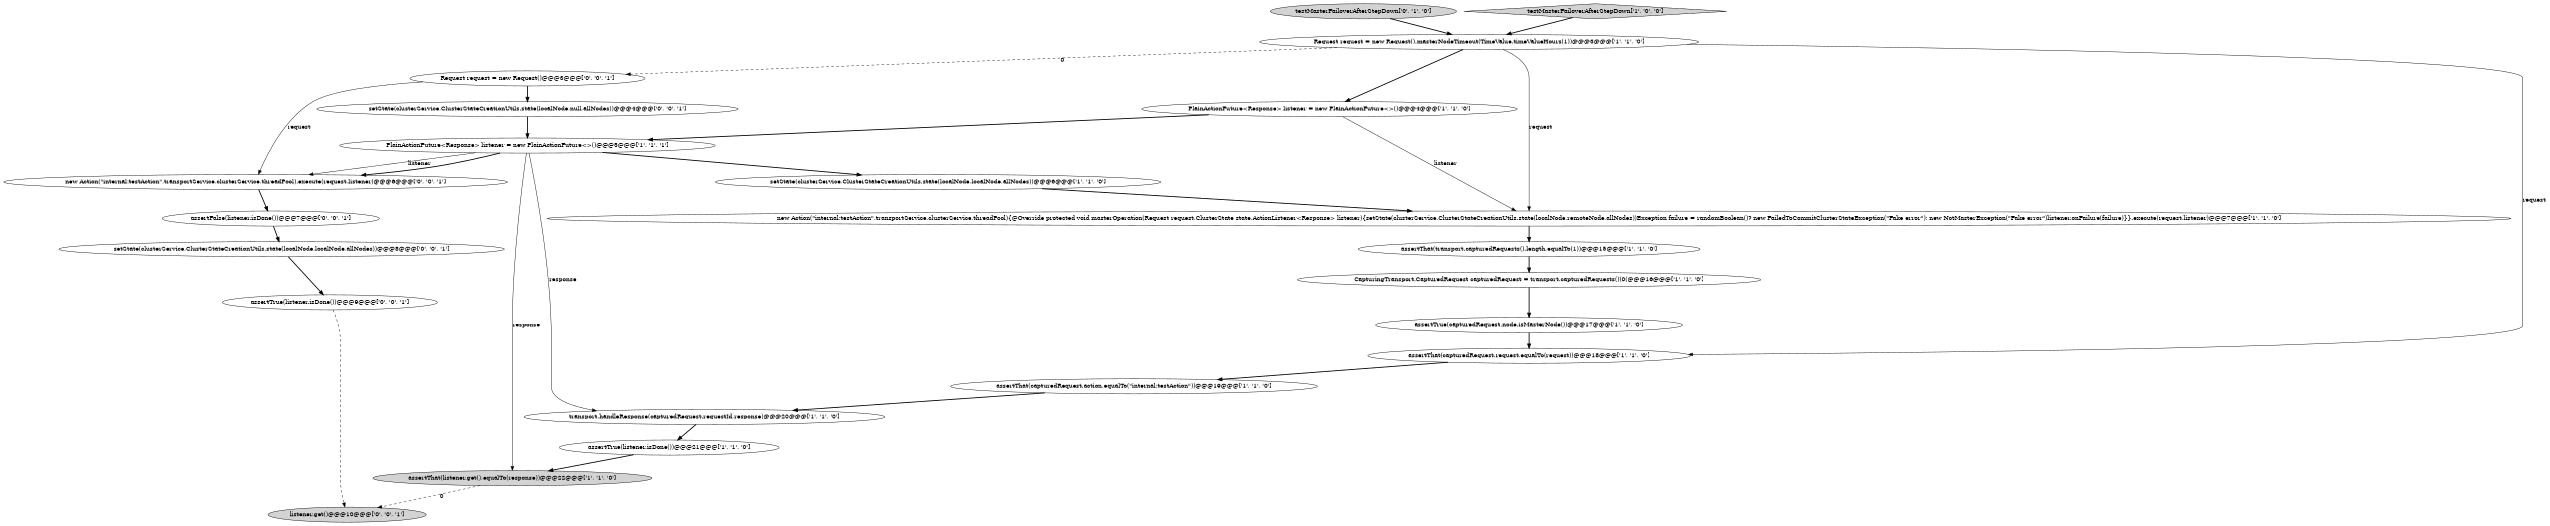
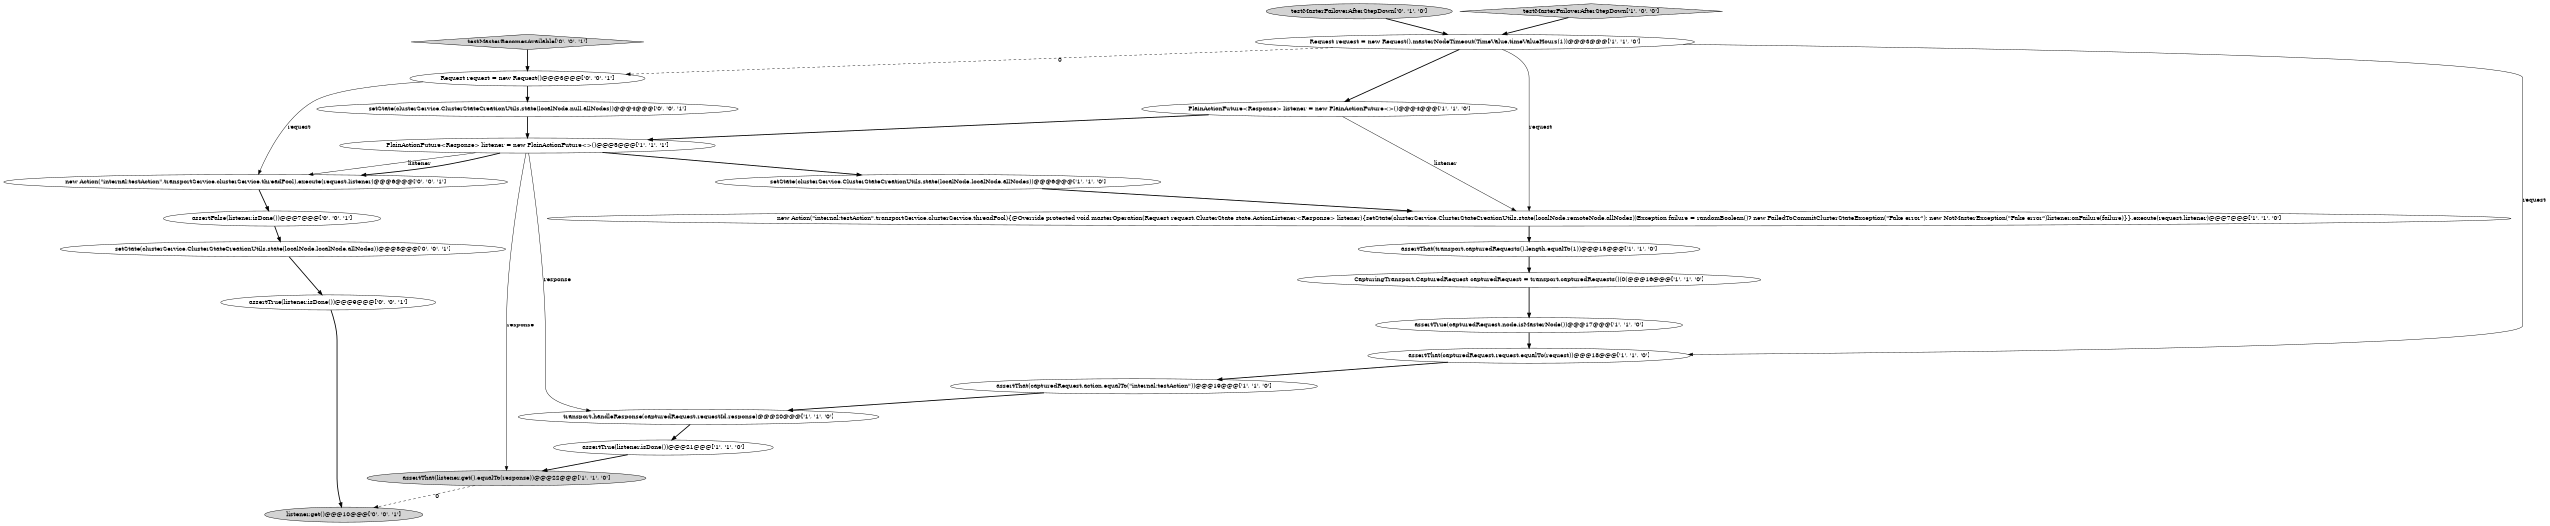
node "testMasterBecomesAvailable['0', '0', '1']": added
edge "assertTrue(listener.isDone())@@@9@@@['0', '0', '1']" -> "listener.get()@@@10@@@['0', '0', '1']": style dashed -> bold
